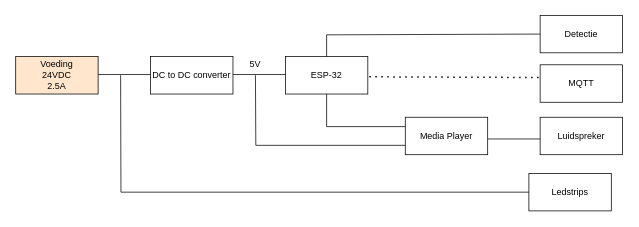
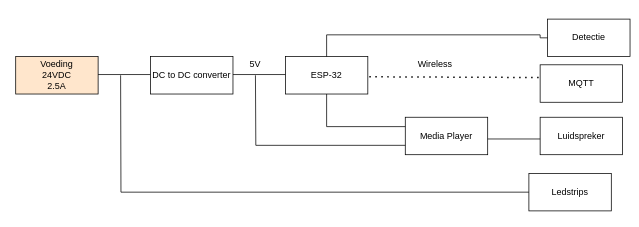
node "Detectie": moved (582, 34) -> (589, 38)
node "Wireless": added
